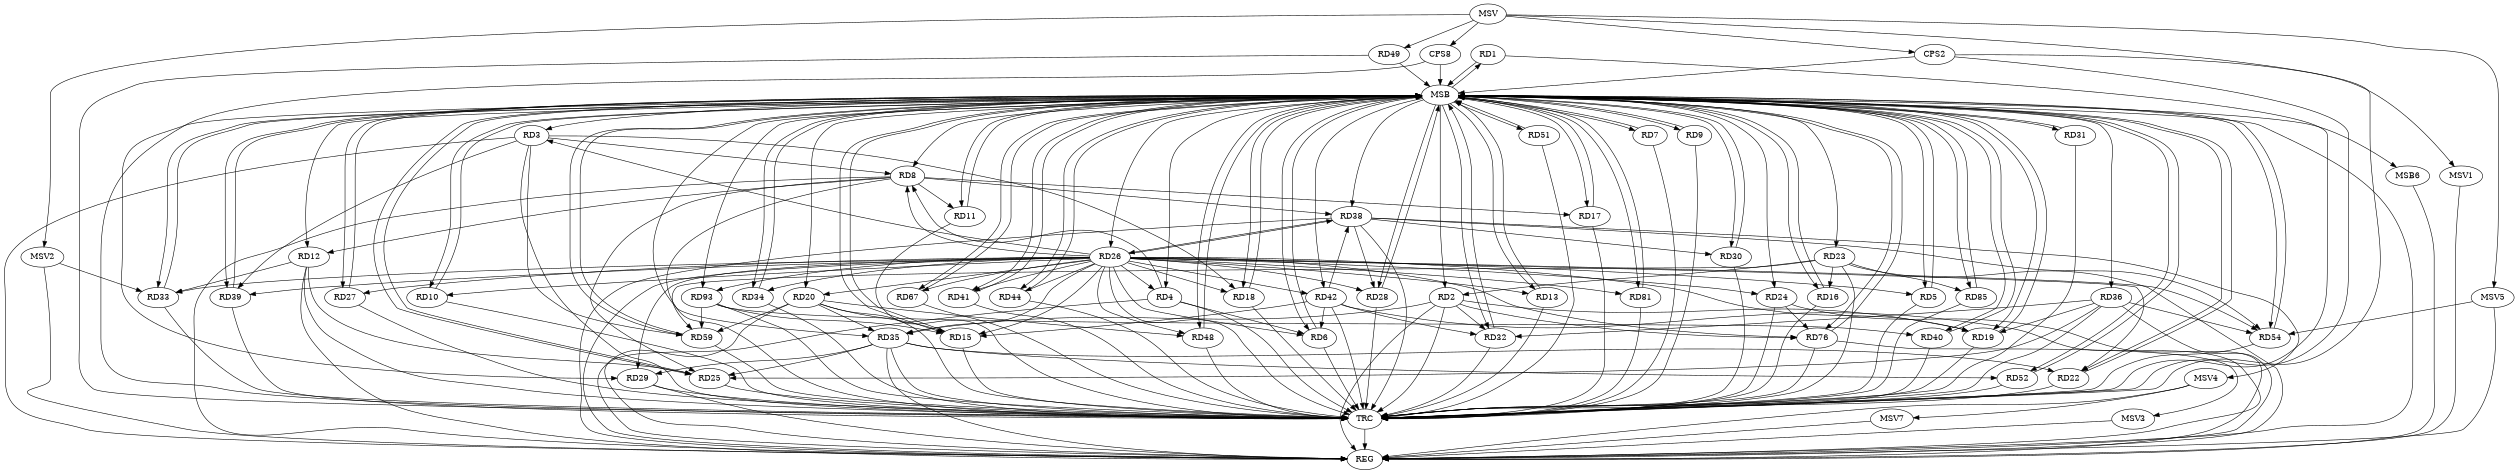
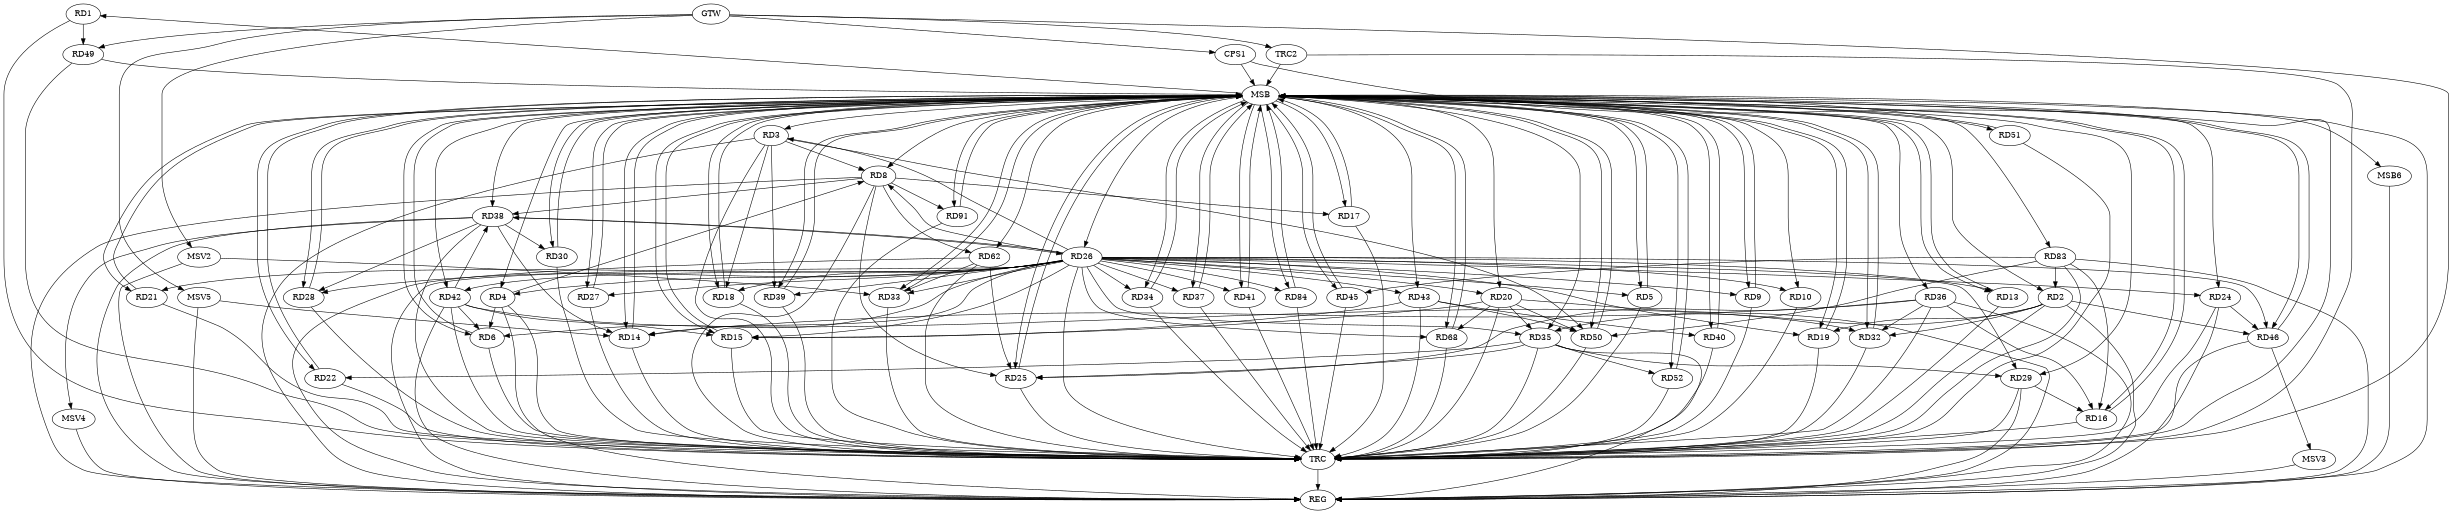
node "MSV": label "MSV" -> "GTW"
node "CPS8": label "CPS8" -> "CPS1"
node "CPS2": label "CPS2" -> "TRC2"
edge "RD1" -> "MSB": now "RD1" -> "RD49"
edge "RD10" -> "MSB": removed
node "RD7": removed
node "RD31": removed
node "MSV1": removed
node "RD11": label "RD11" -> "RD91"
node "RD12": label "RD12" -> "RD62"
node "RD23": label "RD23" -> "RD83"
edge "RD26" -> "RD22": now "RD26" -> "RD9"
node "RD93": label "RD93" -> "RD43"
node "RD67": label "RD67" -> "RD37"
node "RD44": label "RD44" -> "RD84"
node "RD81": label "RD81" -> "RD21"
node "RD85": label "RD85" -> "RD45"
edge "RD36" -> "RD19": now "RD36" -> "RD16"
node "RD59": label "RD59" -> "RD50"
node "RD48": label "RD48" -> "RD68"
node "RD76": label "RD76" -> "RD46"
node "RD54": label "RD54" -> "RD14"
edge "RD29" -> "RD16": added
node "MSV7": removed
